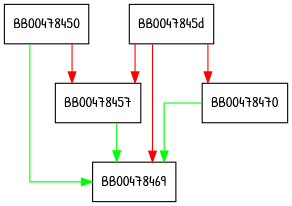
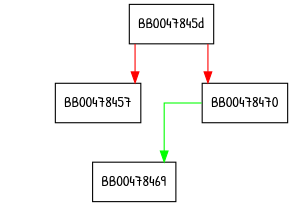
node "BB00478450": removed
edge "BB0047845d" -> "BB00478469": removed
edge "BB00478457" -> "BB00478469": removed
